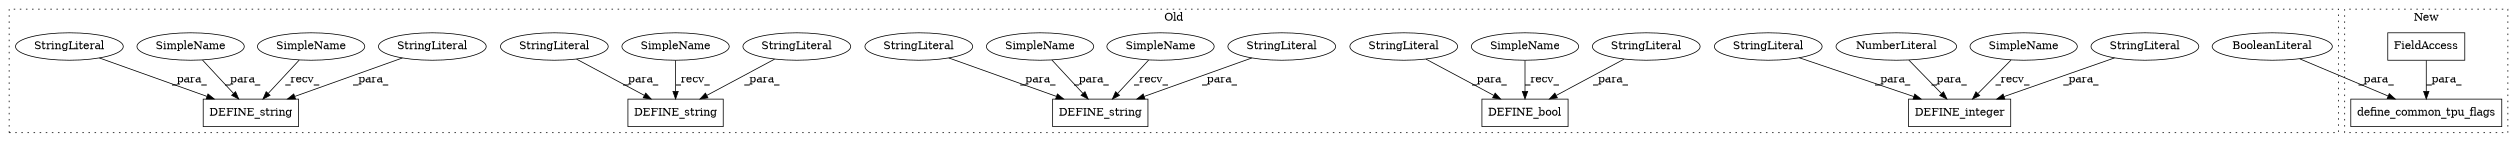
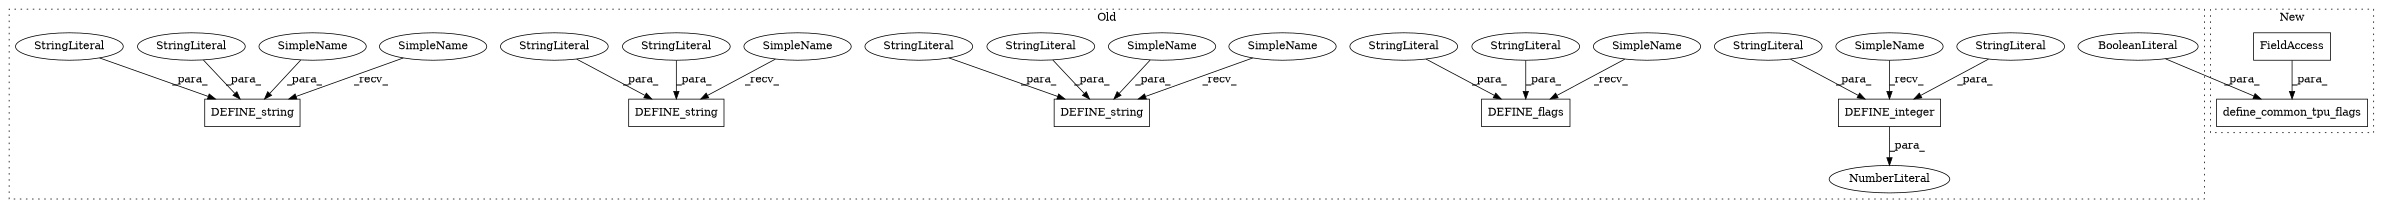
edge "NumberLiteral" -> "DEFINE_integer": reversed
node "DEFINE_bool": label "DEFINE_bool" -> "DEFINE_flags"
